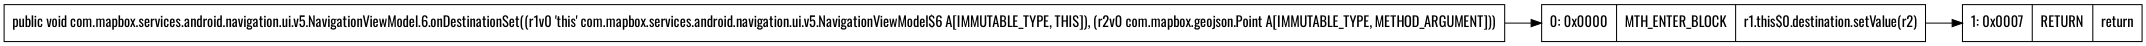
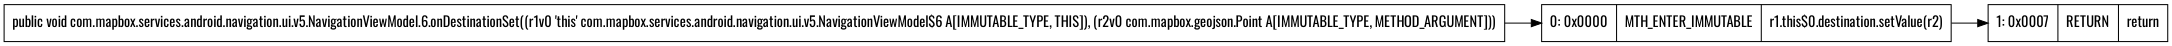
node "0: 0x0000": text "MTH_ENTER_BLOCK" -> "MTH_ENTER_IMMUTABLE"
